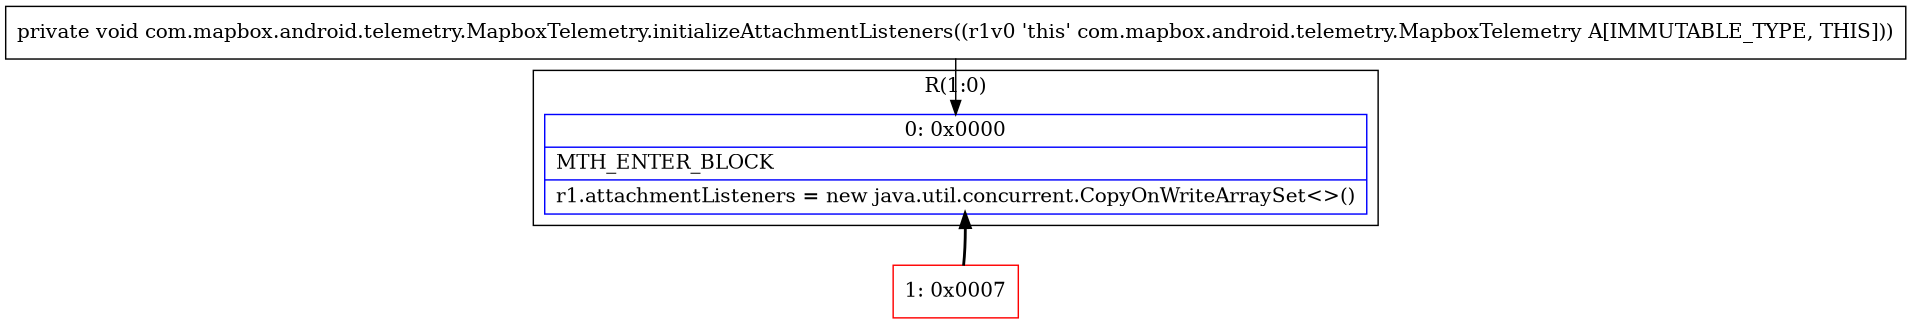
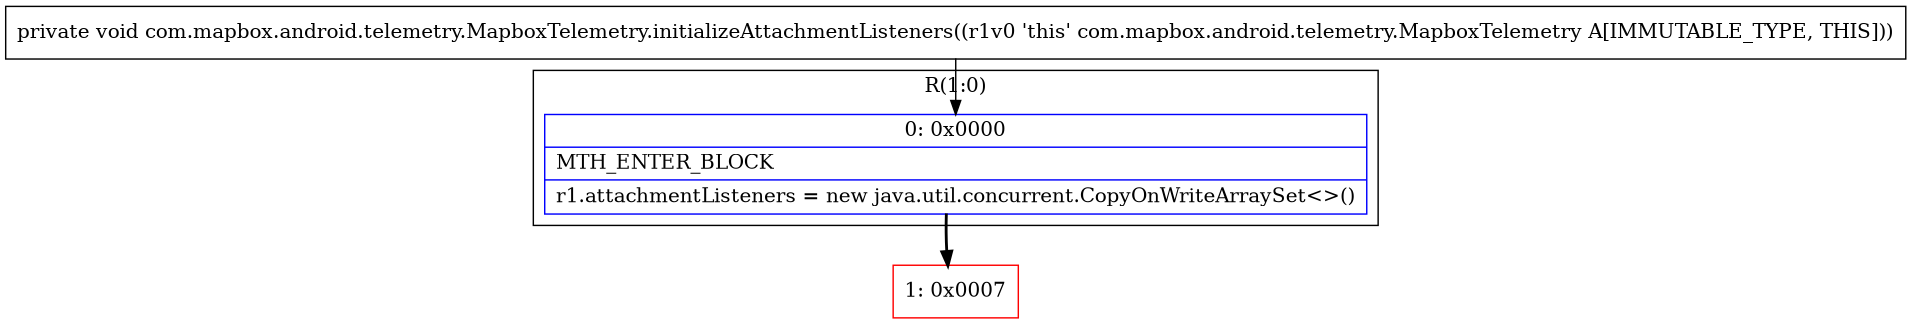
edge "1: 0x0007" -> "0: 0x0000": reversed
